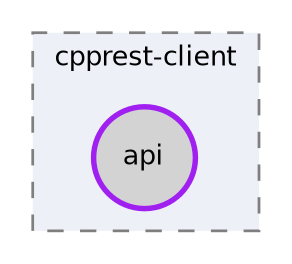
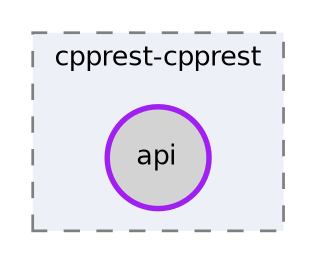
cluster "cpprest-client": label "cpprest-client" -> "cpprest-cpprest"
